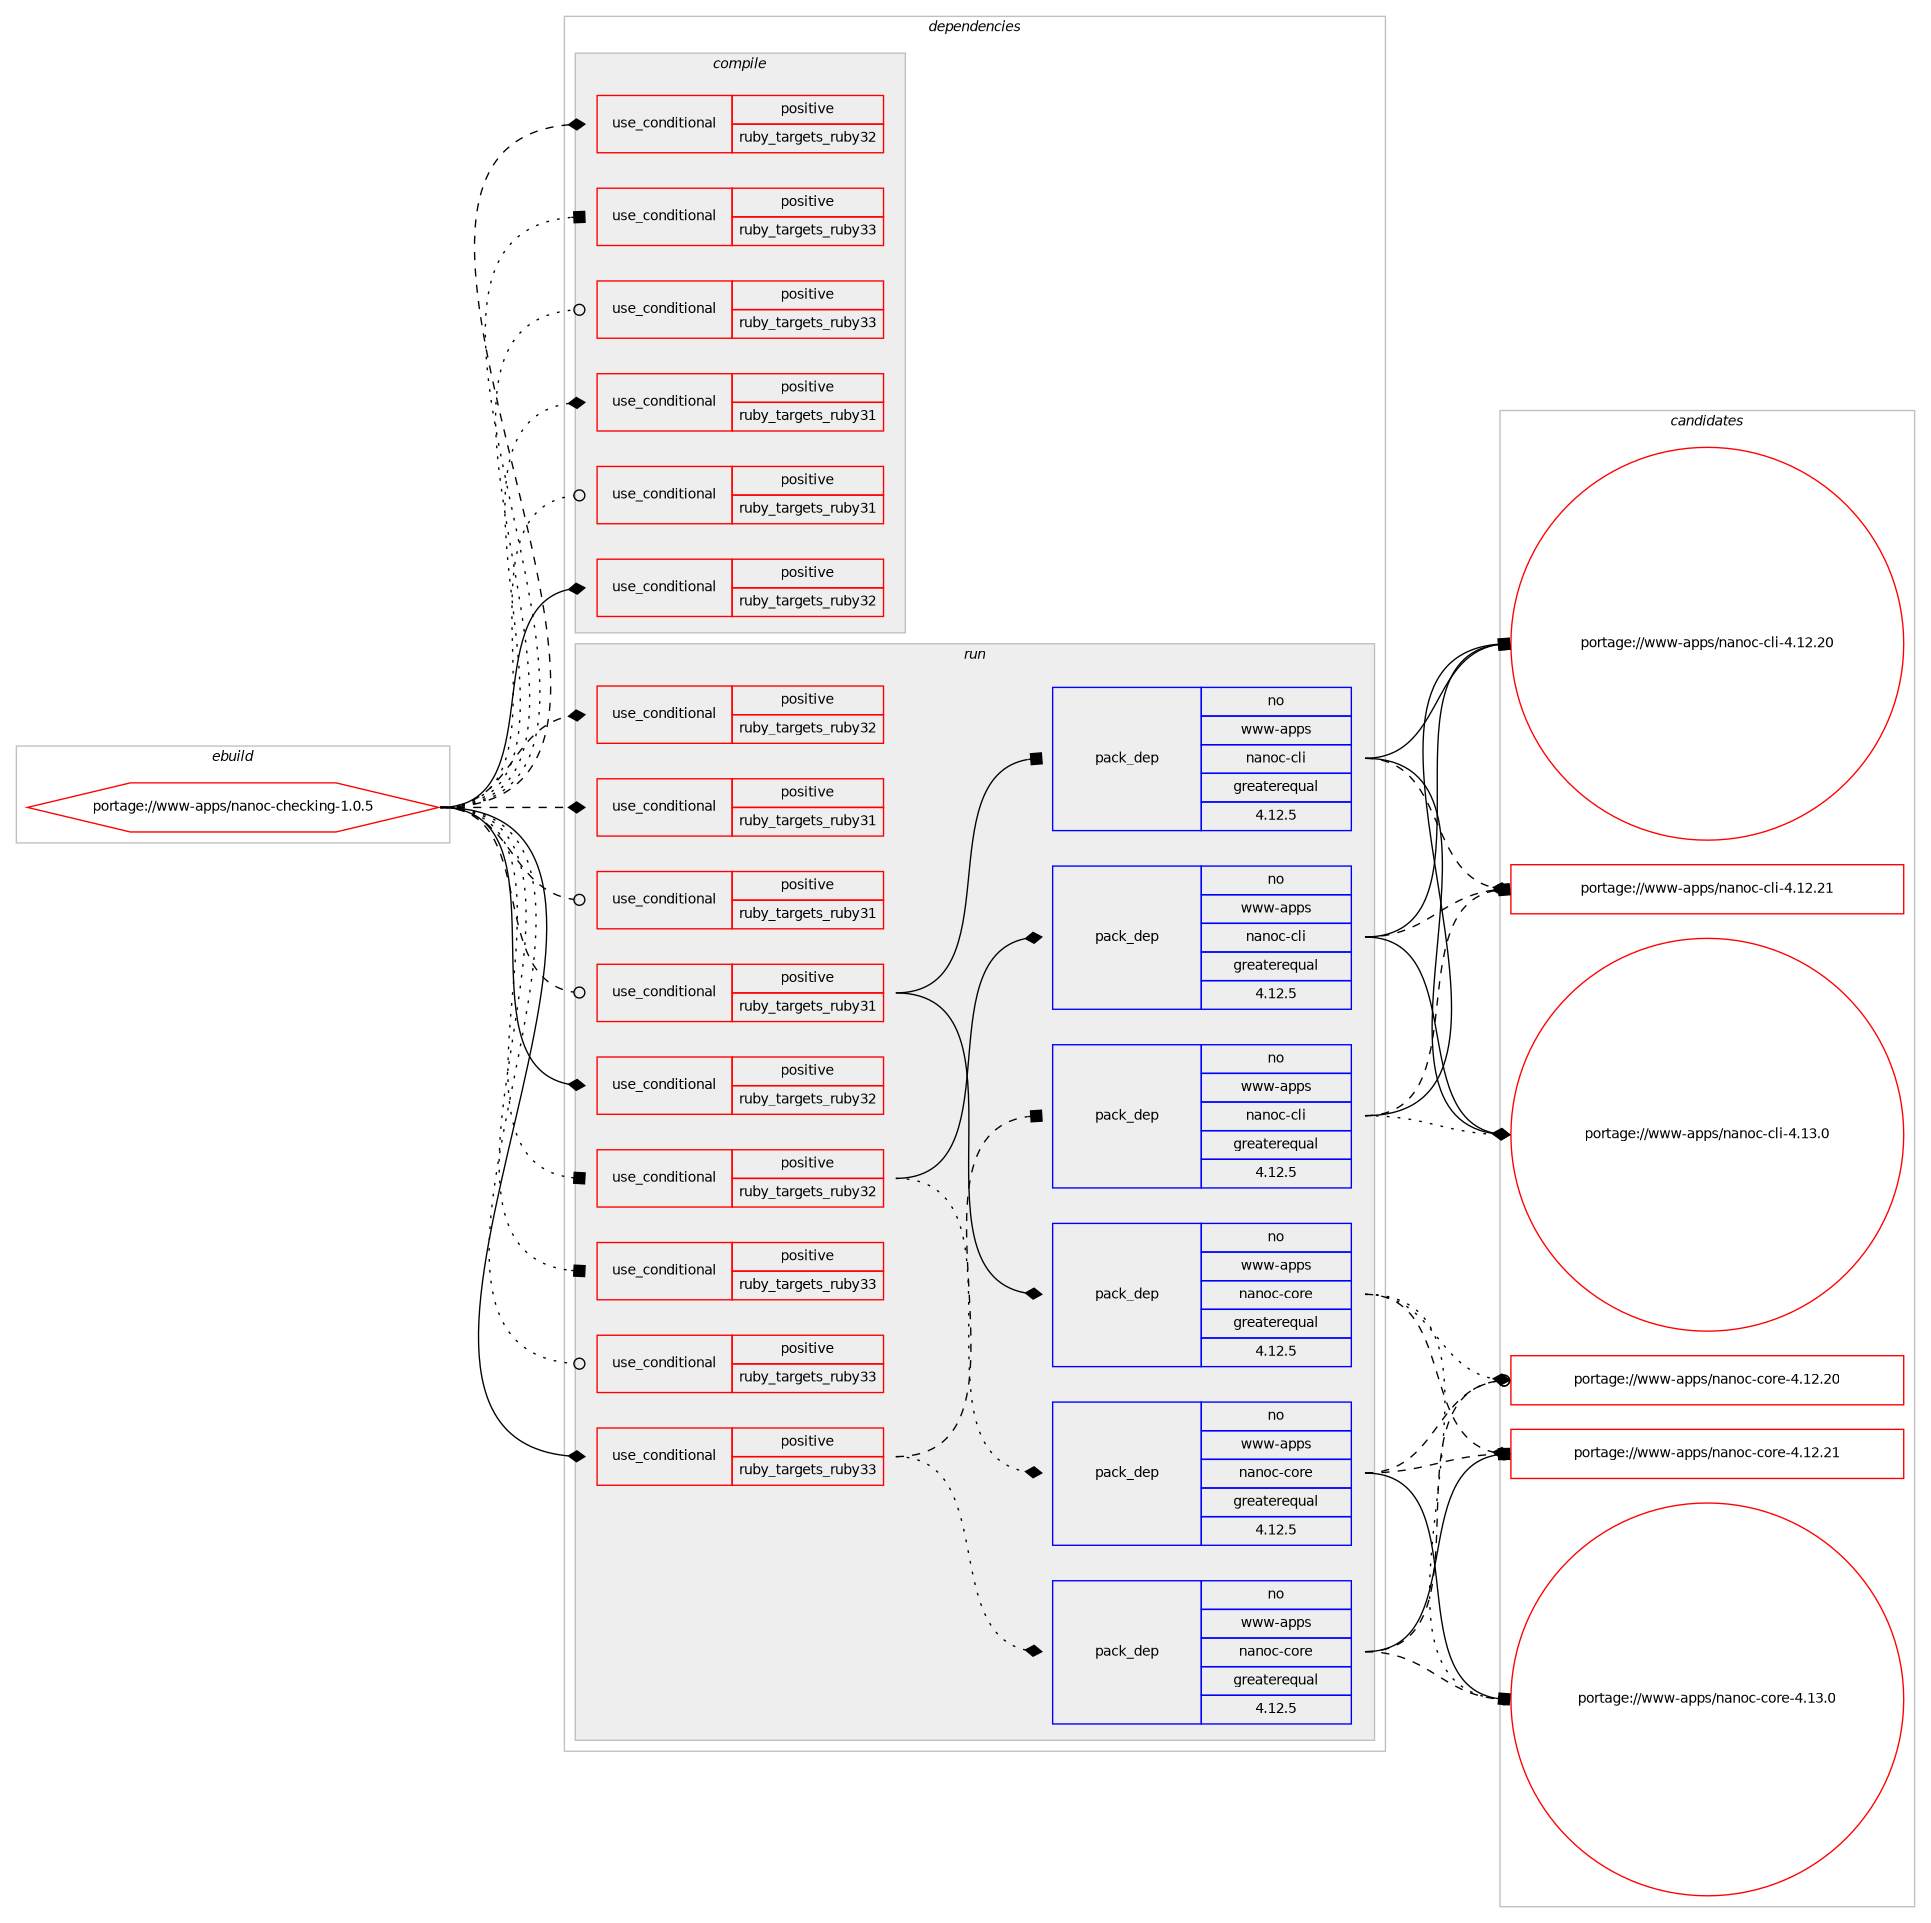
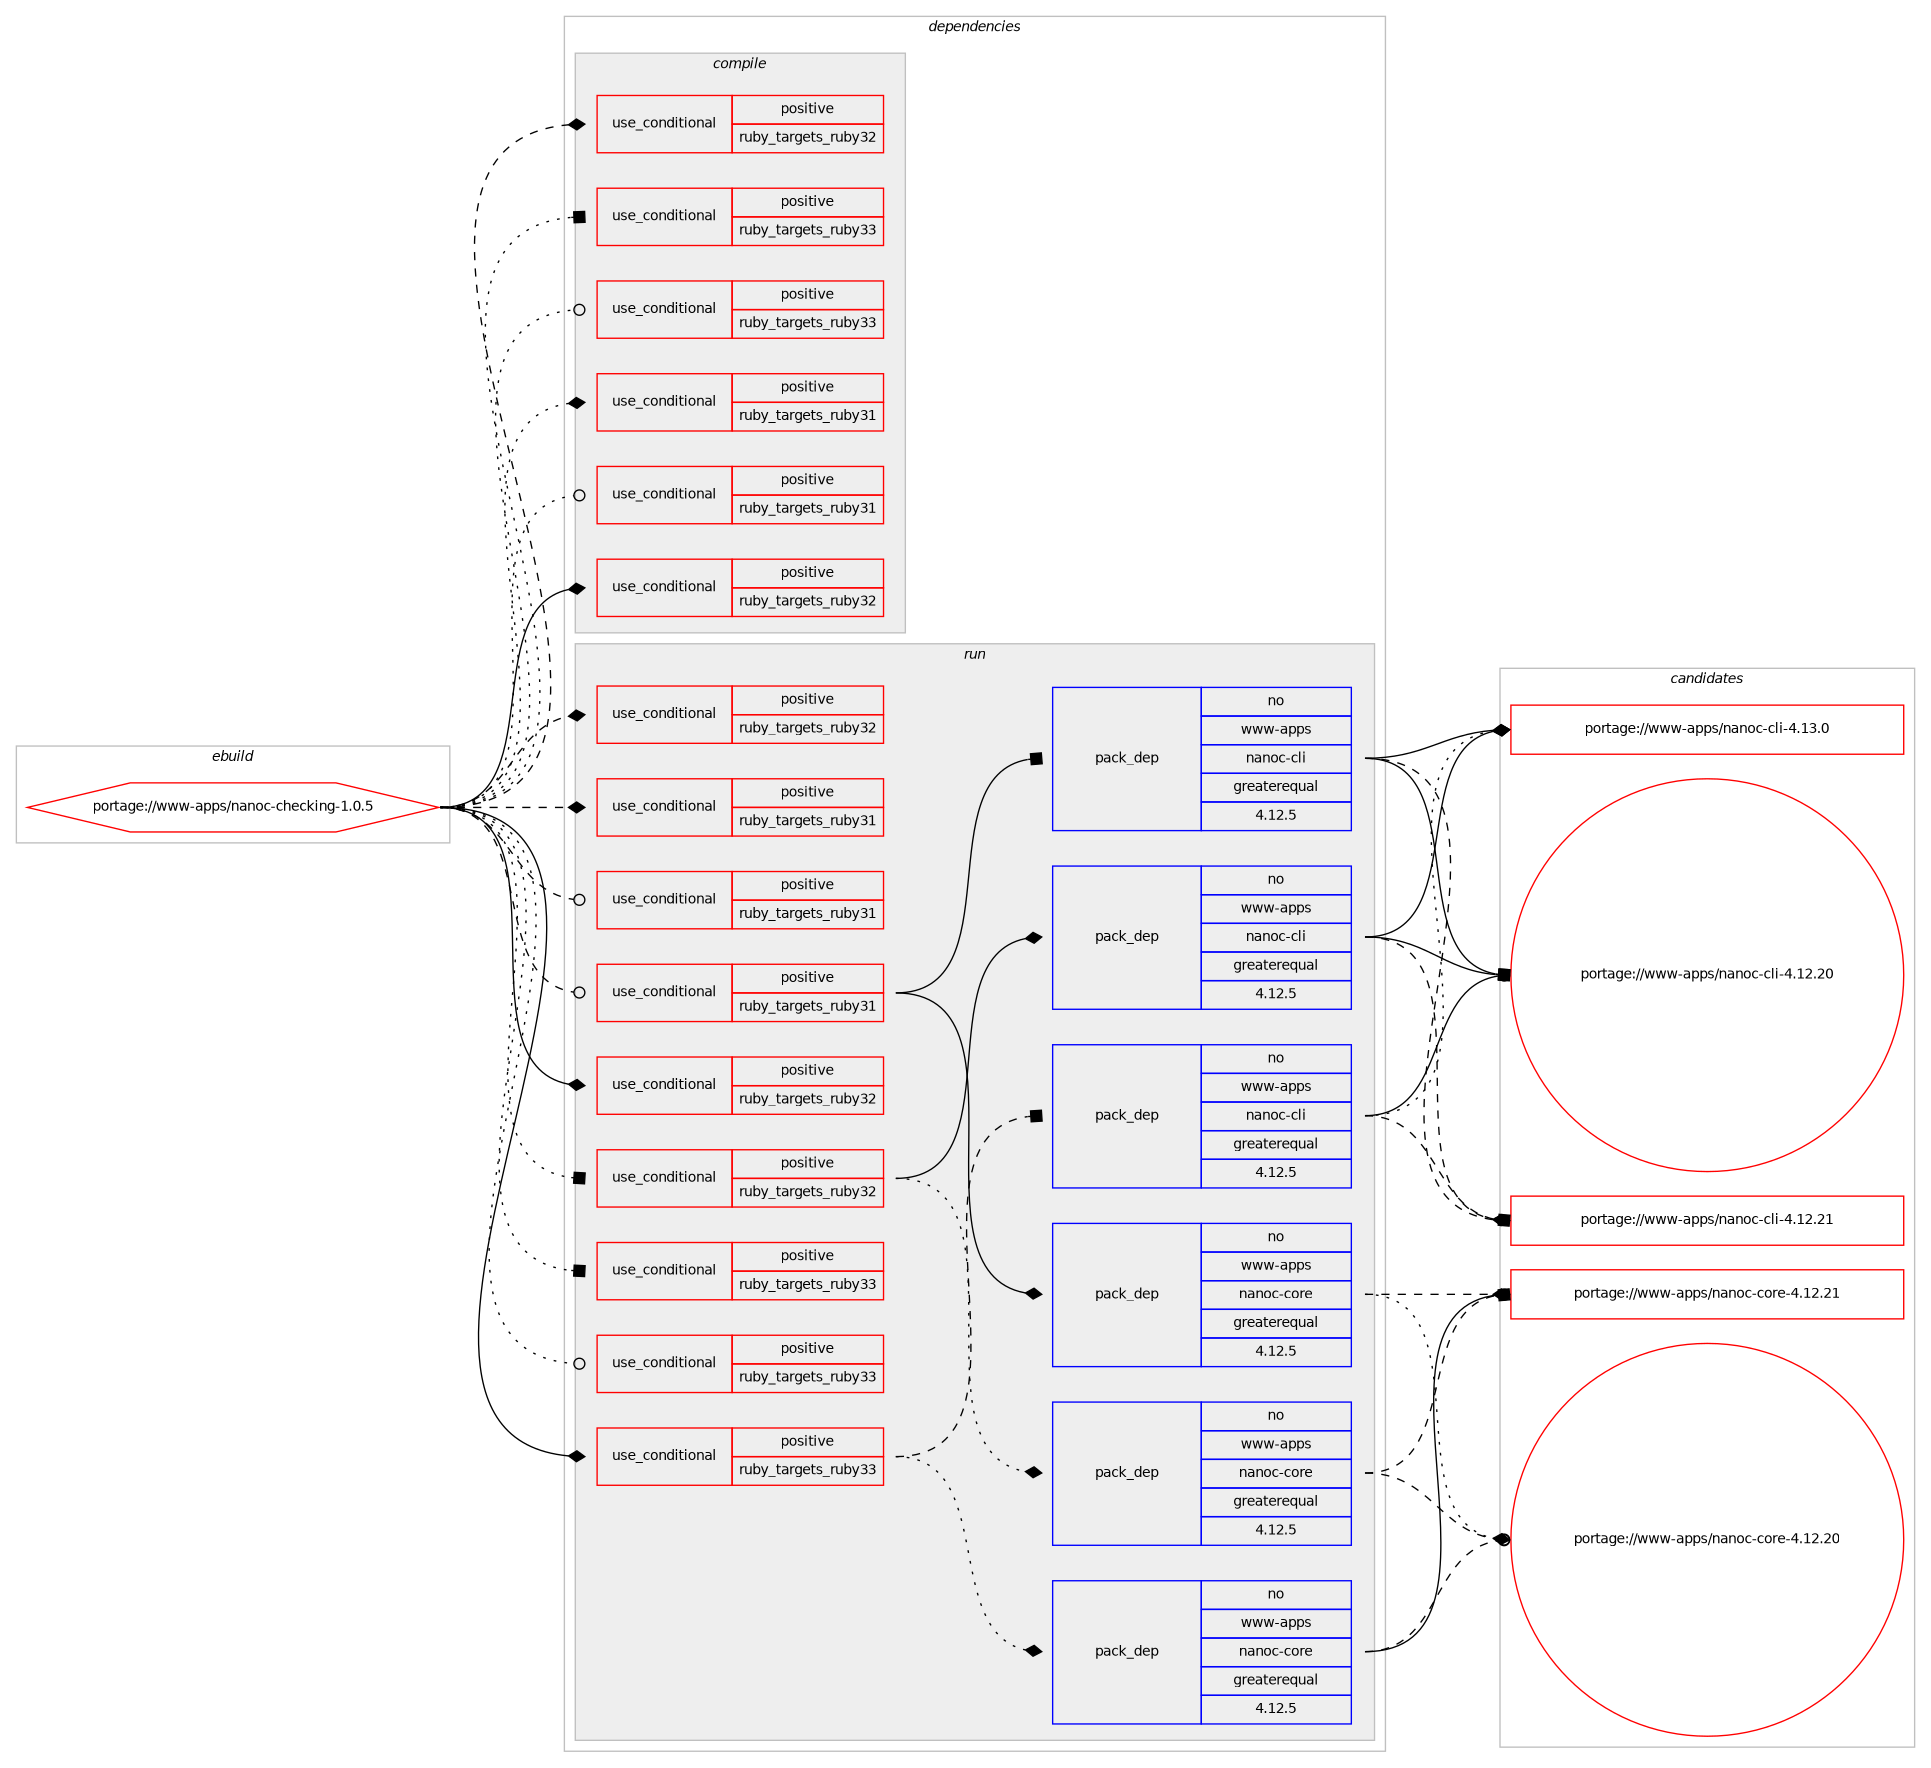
node "portage://www-apps/nanoc-cli-4.13.0": shape circle -> box
node "portage://www-apps/nanoc-core-4.12.20": shape box -> circle
node "portage://www-apps/nanoc-core-4.13.0": removed
